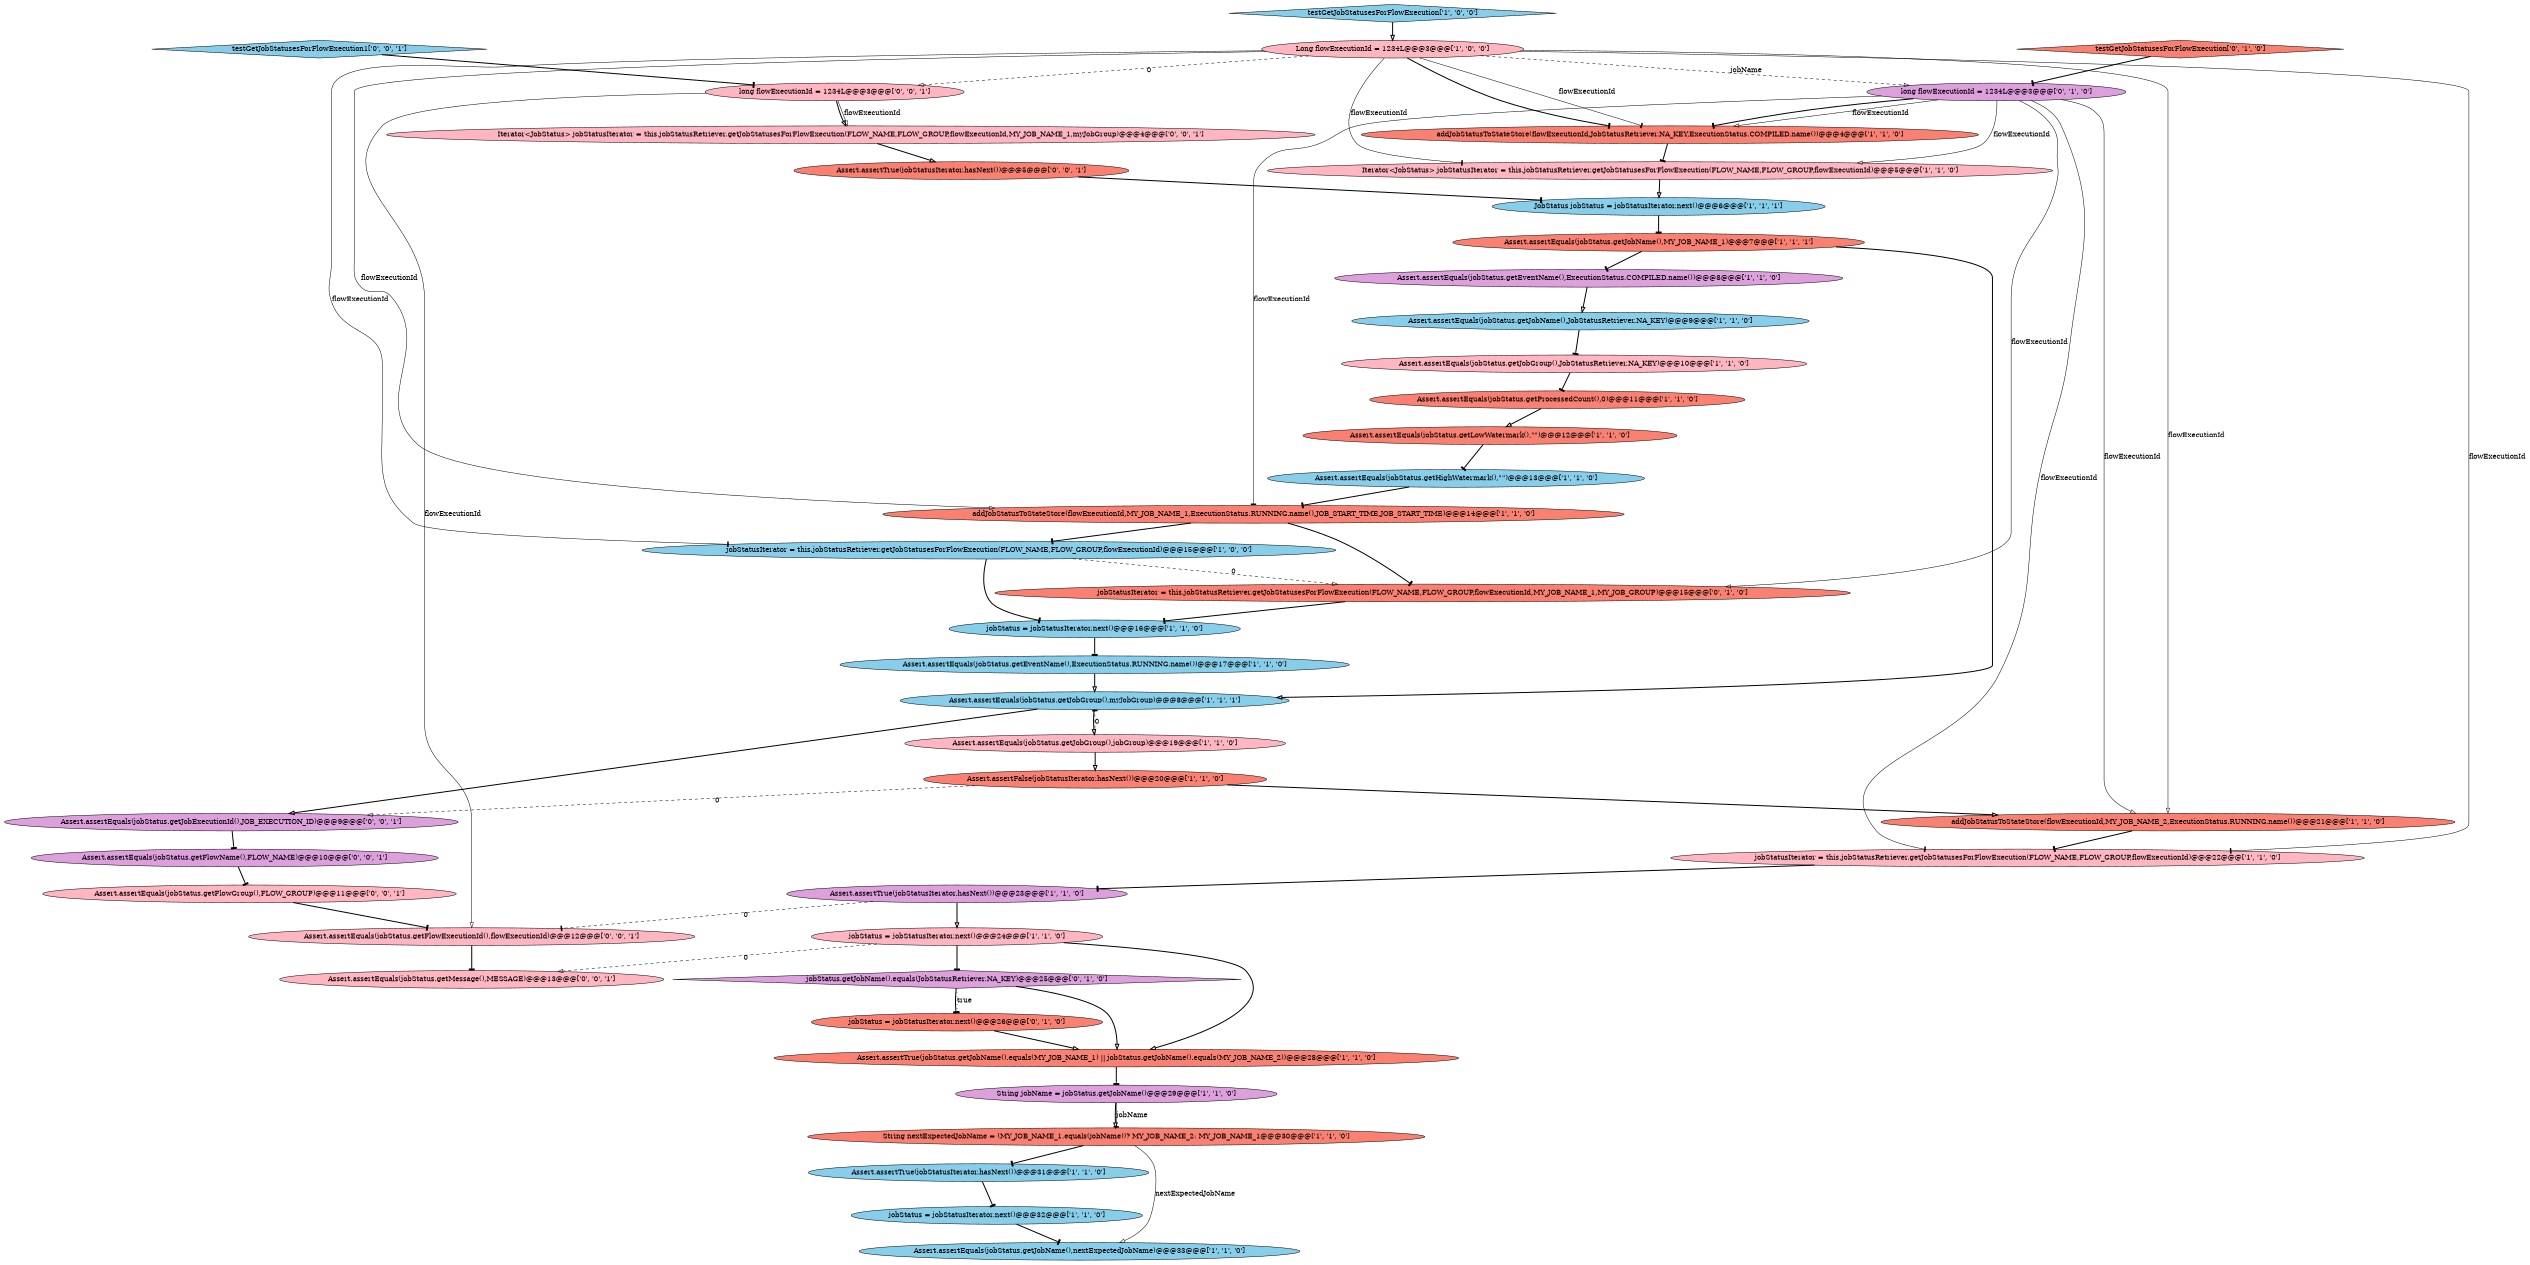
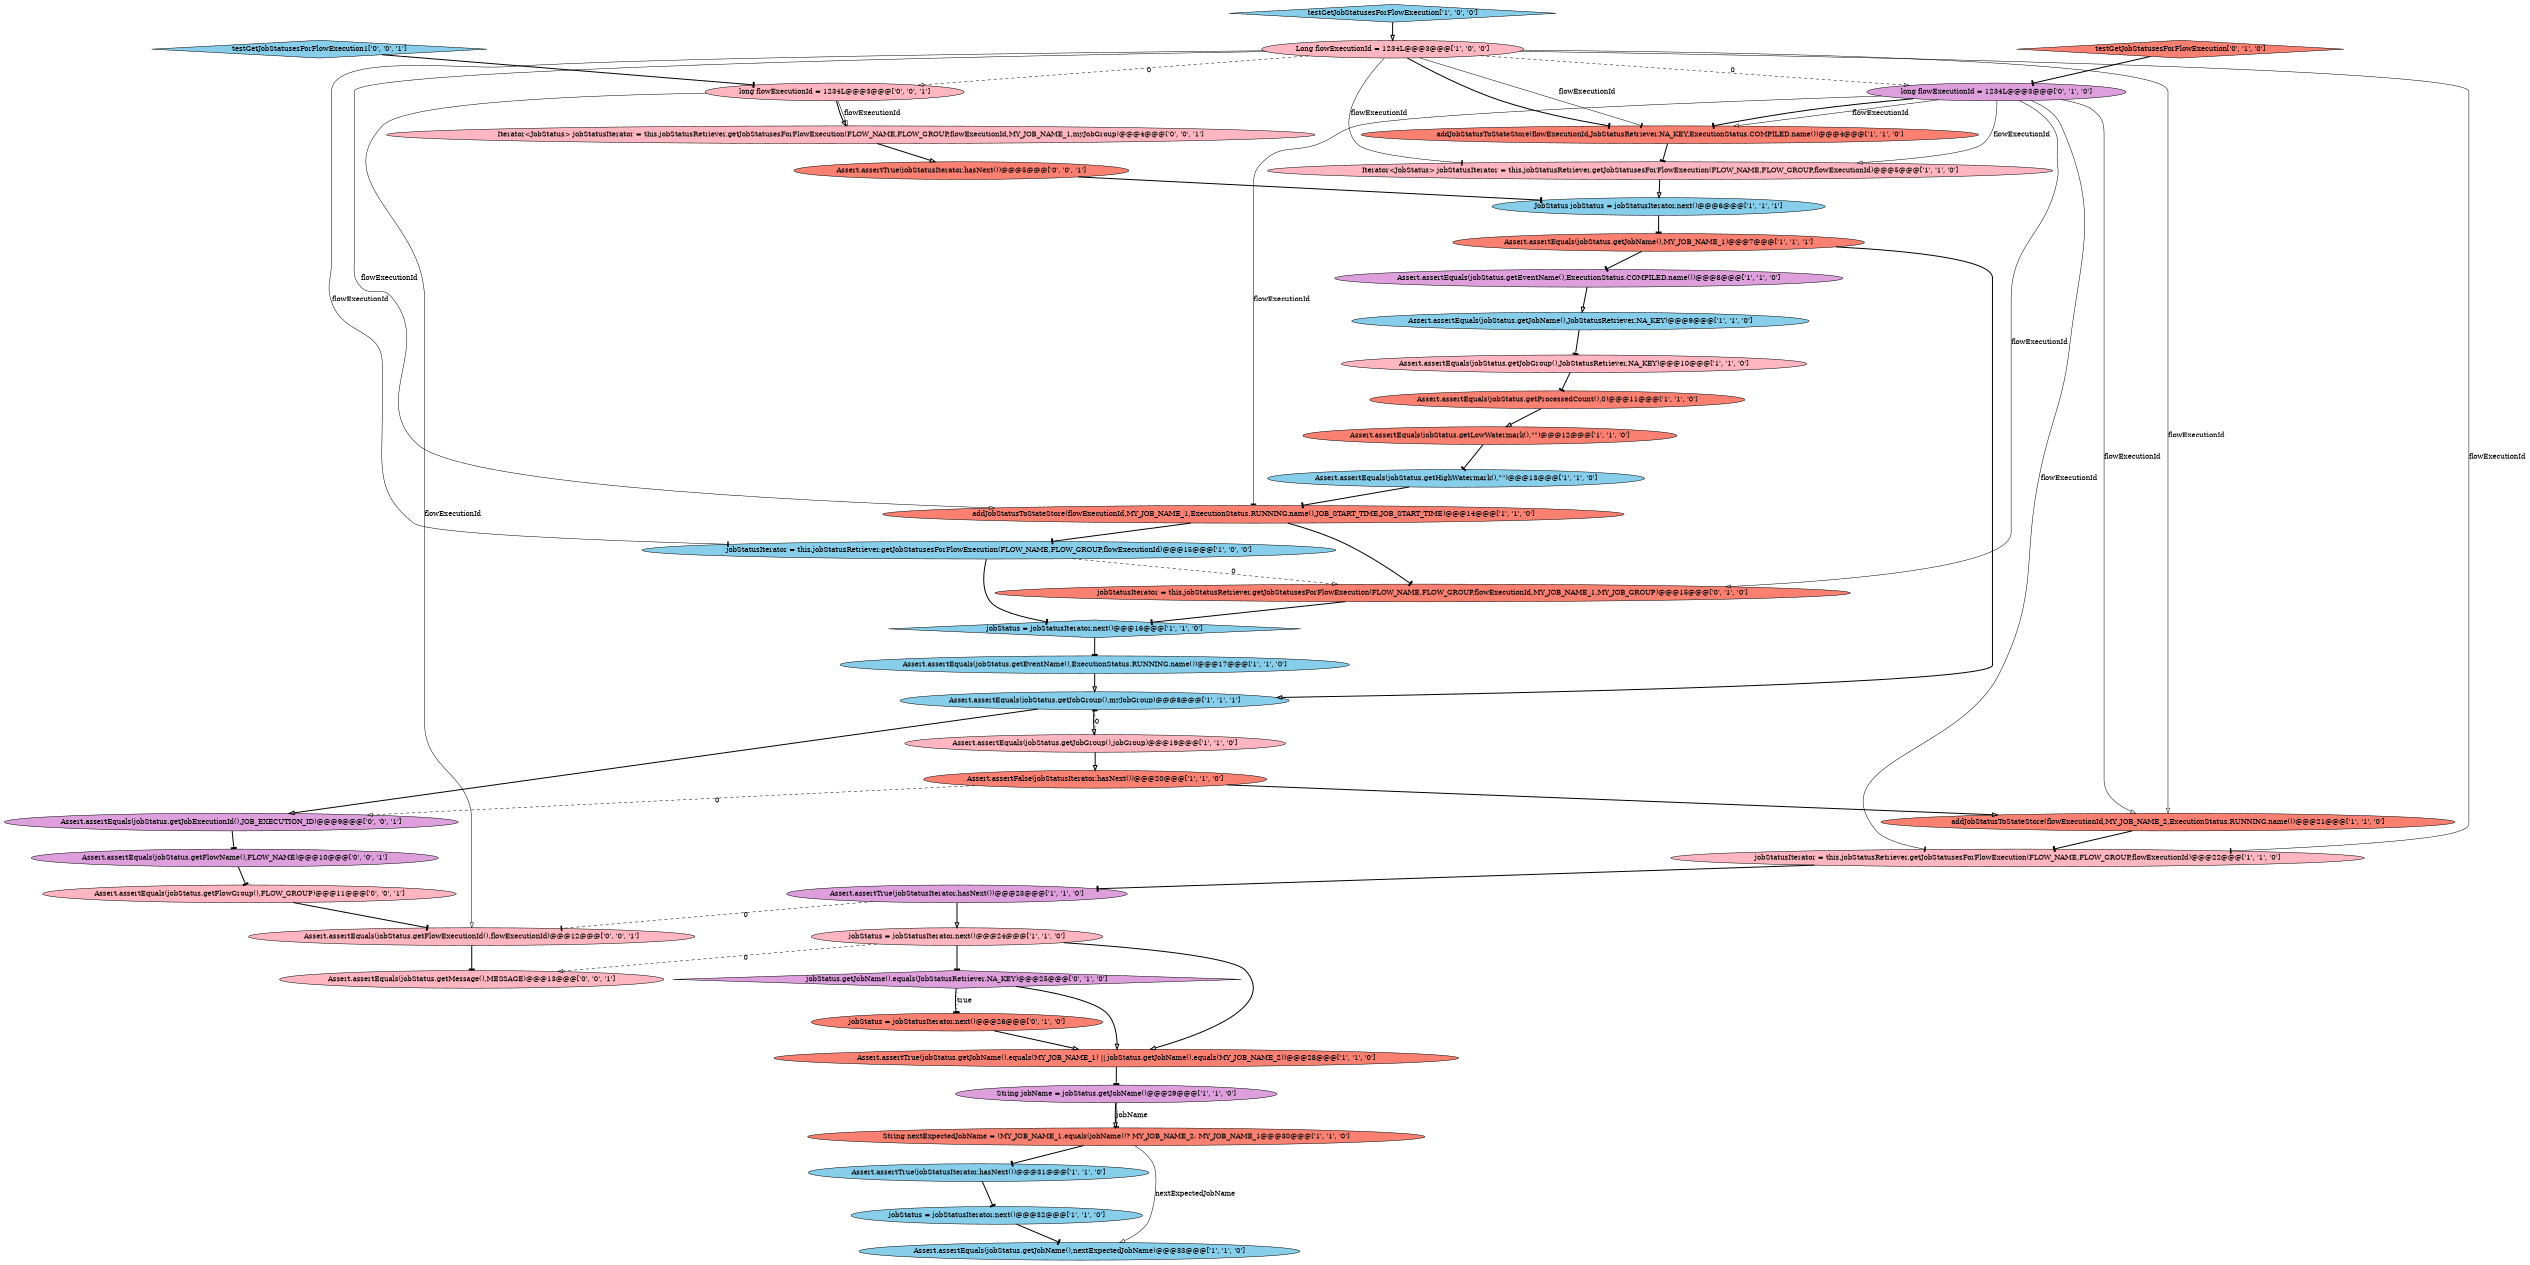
edge "Long flowExecutionId = 1234L@@@3@@@['1', '0', '0']" -> "long flowExecutionId = 1234L@@@3@@@['0', '1', '0']": label "jobName" -> "0"
node "jobStatus = jobStatusIterator.next()@@@16@@@['1', '1', '0']": shape ellipse -> diamond
